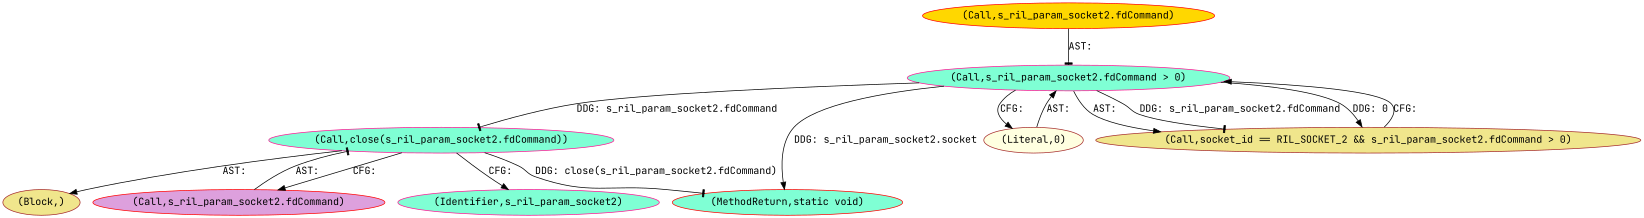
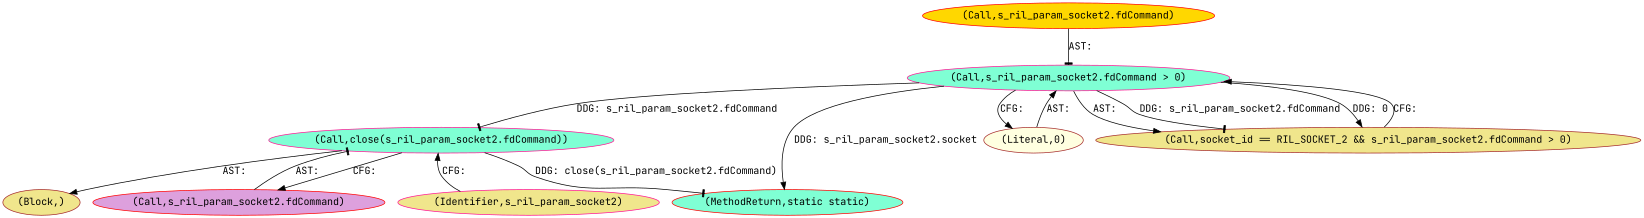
edge "(Call,close(s_ril_param_socket2.fdCommand))" -> "(Identifier,s_ril_param_socket2)": reversed
node "(Identifier,s_ril_param_socket2)": fillcolor aquamarine -> khaki
node "(MethodReturn,static void)": label "(MethodReturn,static void)" -> "(MethodReturn,static static)"
